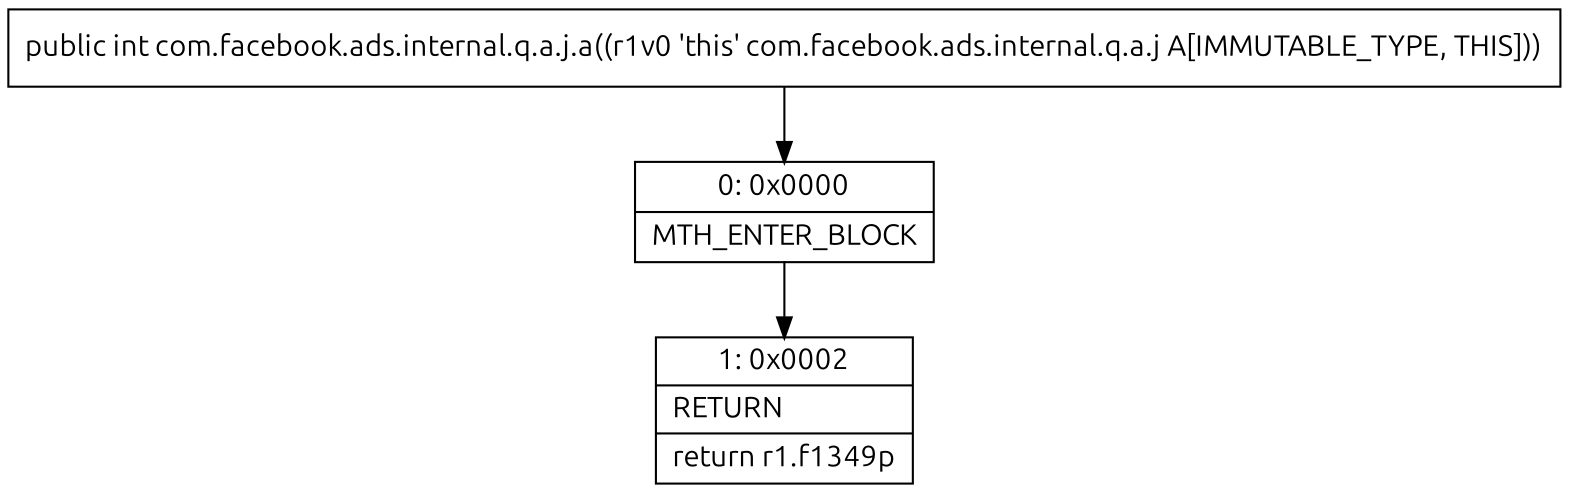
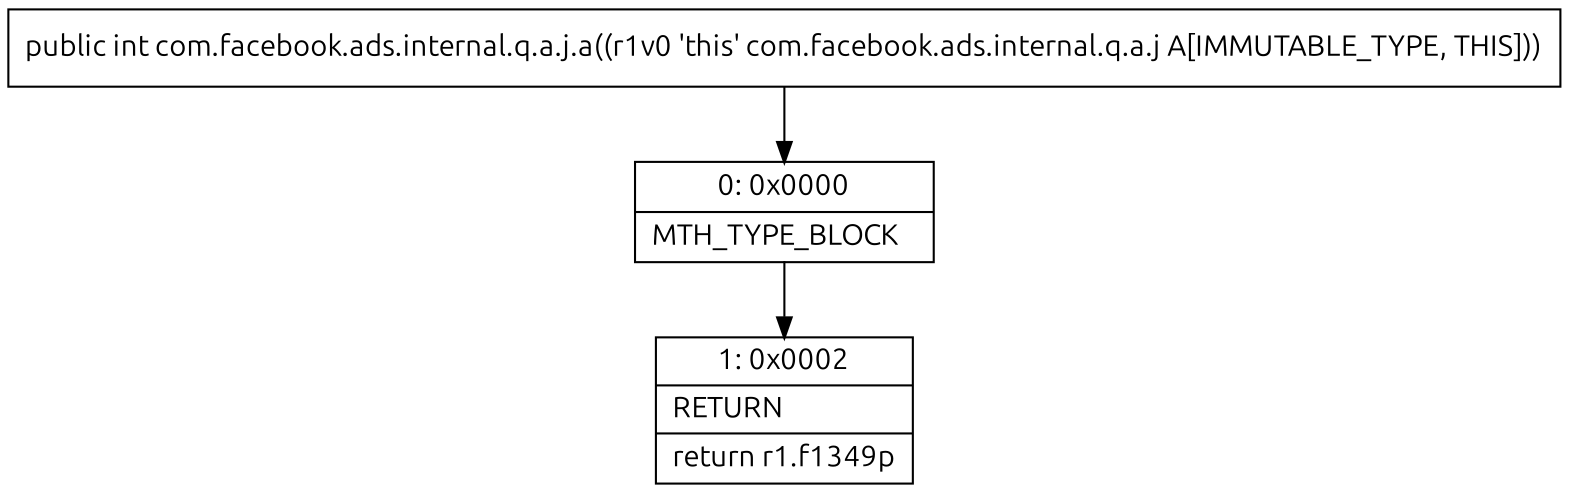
node "0: 0x0000": text "MTH_ENTER_BLOCK" -> "MTH_TYPE_BLOCK"
